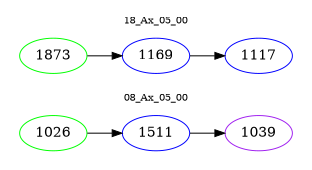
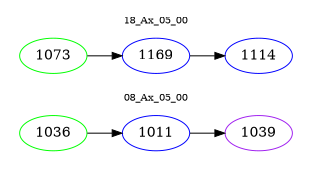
node "1873": label "1873" -> "1073"
node "1117": label "1117" -> "1114"
node "1026": label "1026" -> "1036"
node "1511": label "1511" -> "1011"
